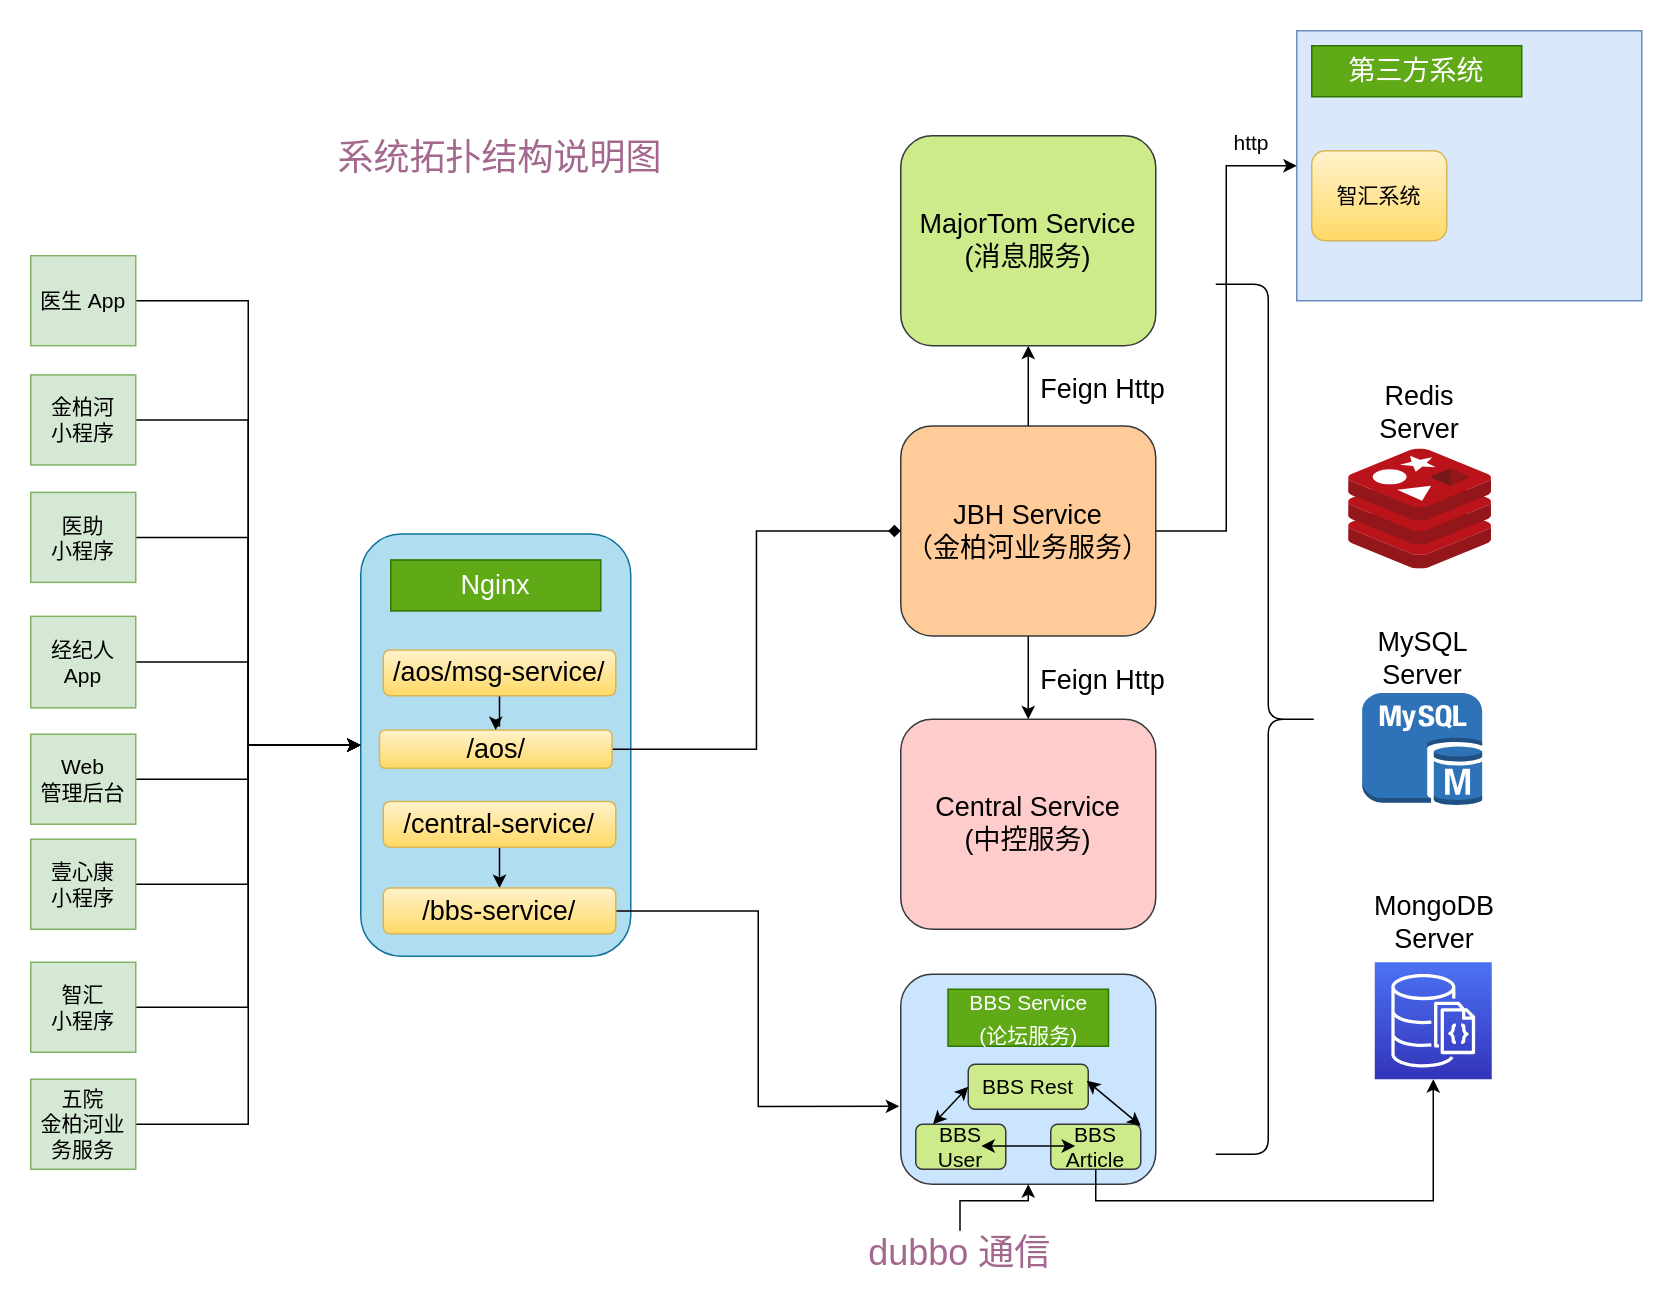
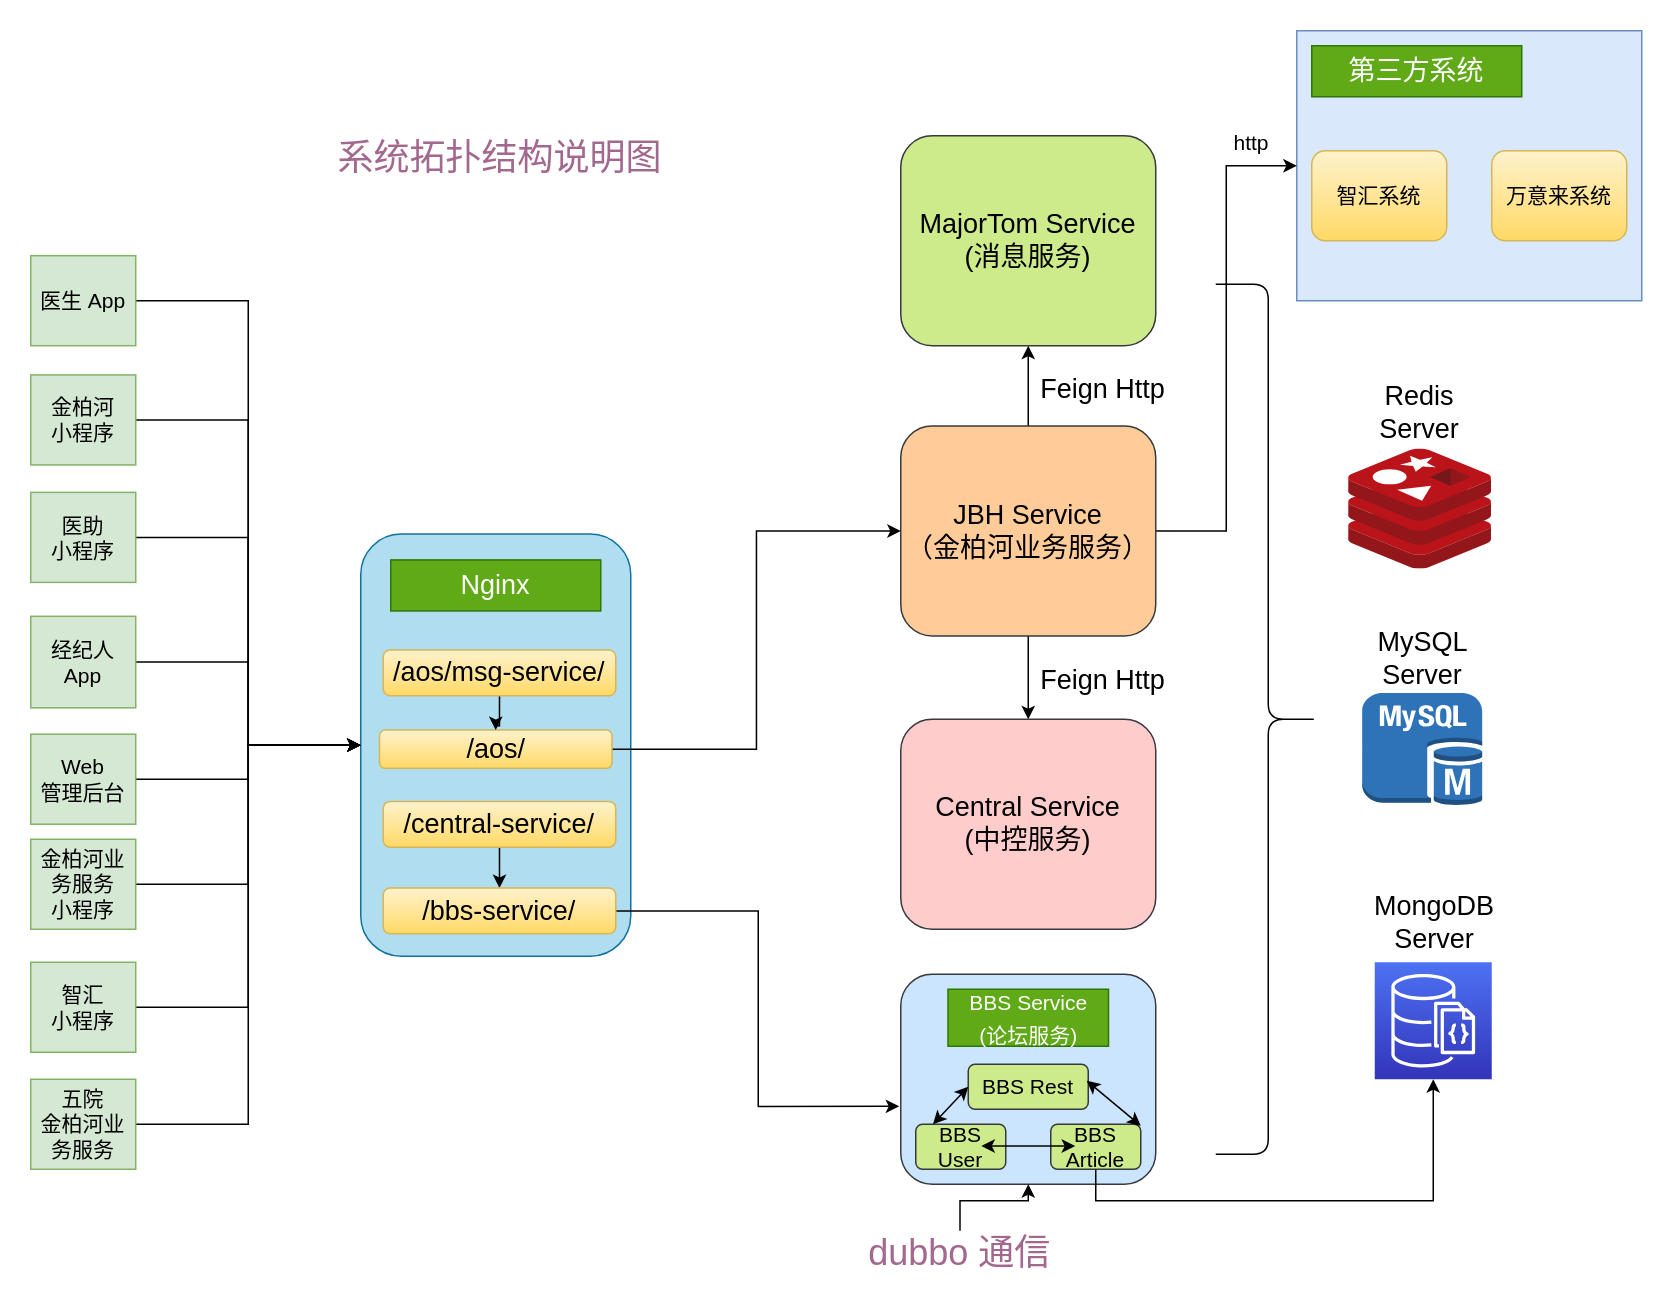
node "万意来系统": added
edge "/aos/" -> "JBH Service （金柏河业务服务）": arrowhead diamond -> classic
node "壹心康 小程序": label "壹心康 小程序" -> "金柏河业务服务 小程序"
